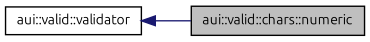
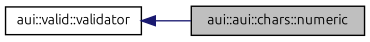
node "aui::valid::chars::numeric": label "aui::valid::chars::numeric" -> "aui::aui::chars::numeric"
